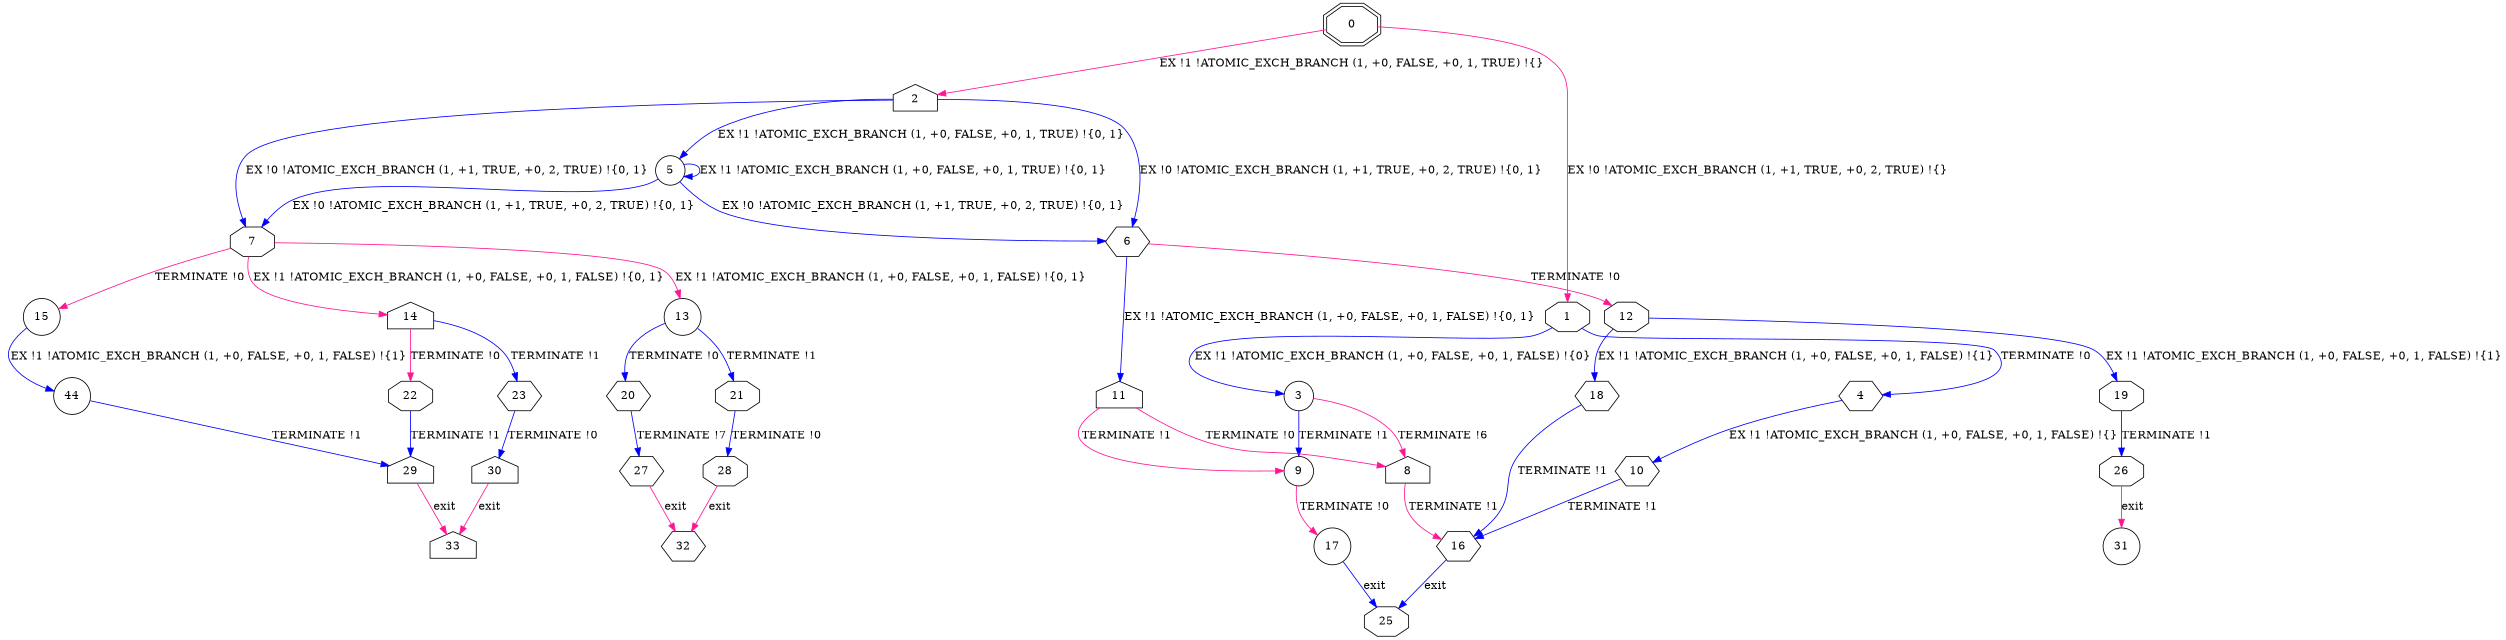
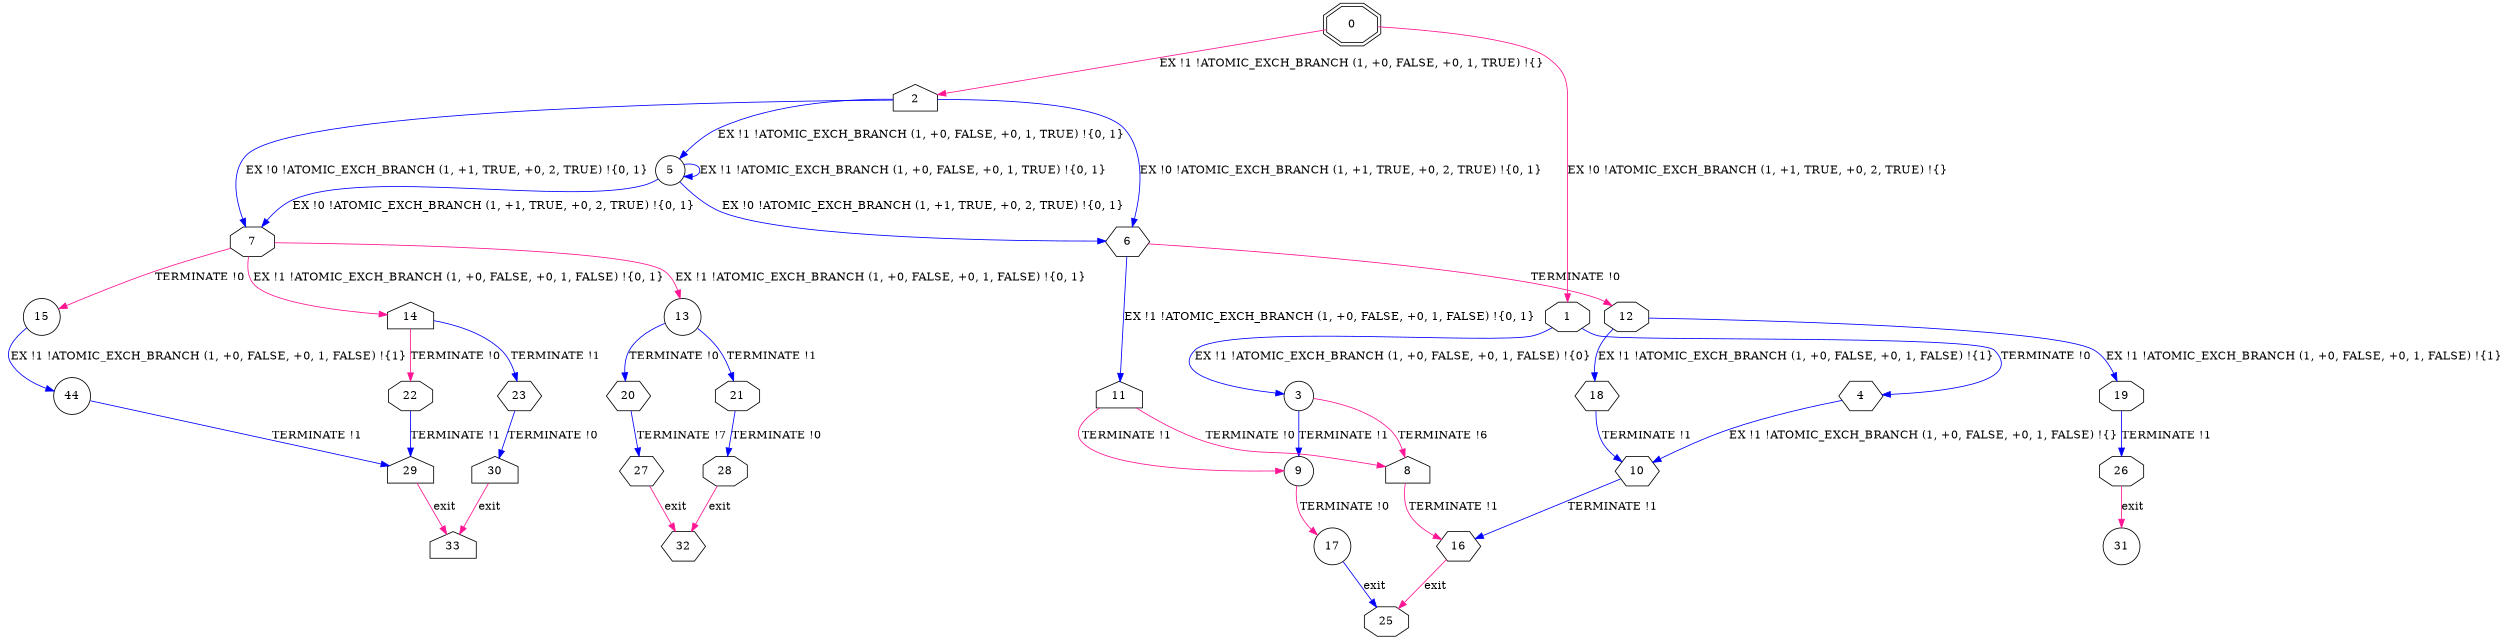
edge "18" -> "16": now "18" -> "10"
edge "16" -> "25": color blue -> deeppink
